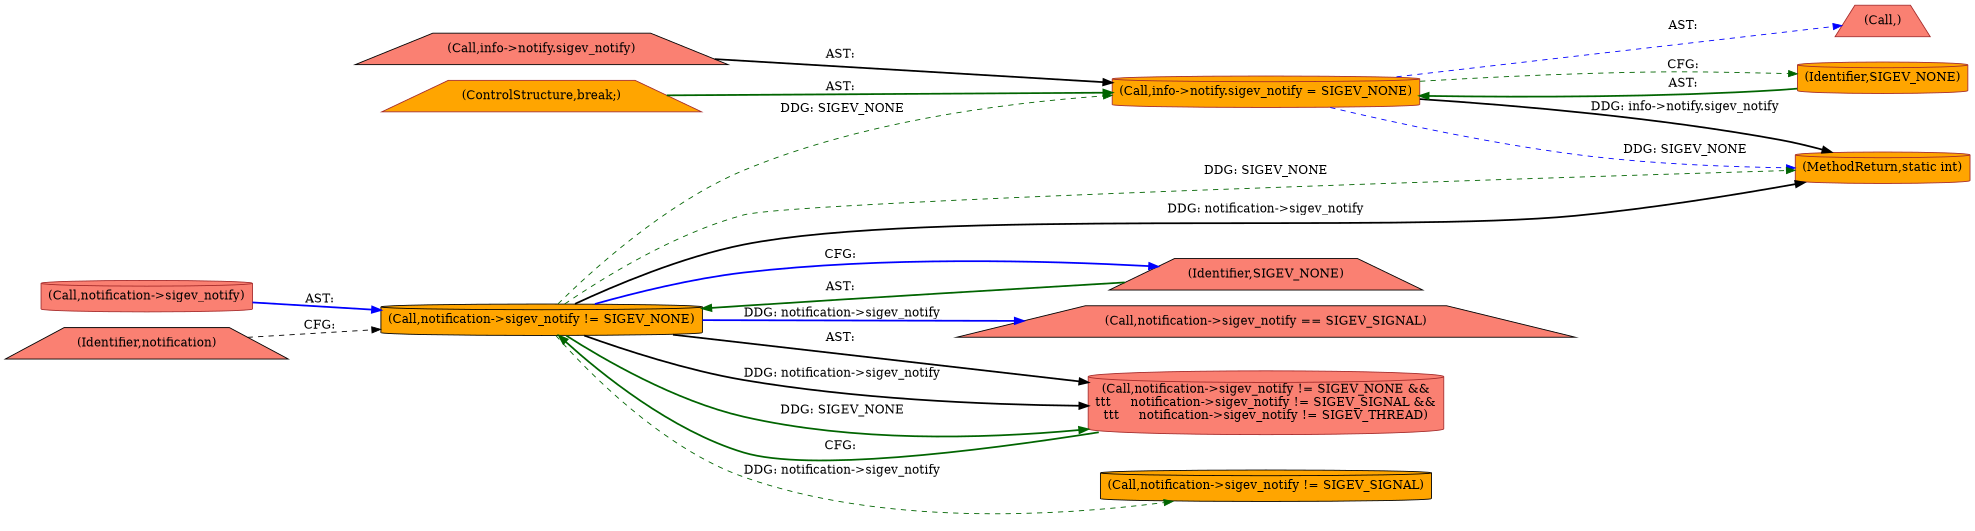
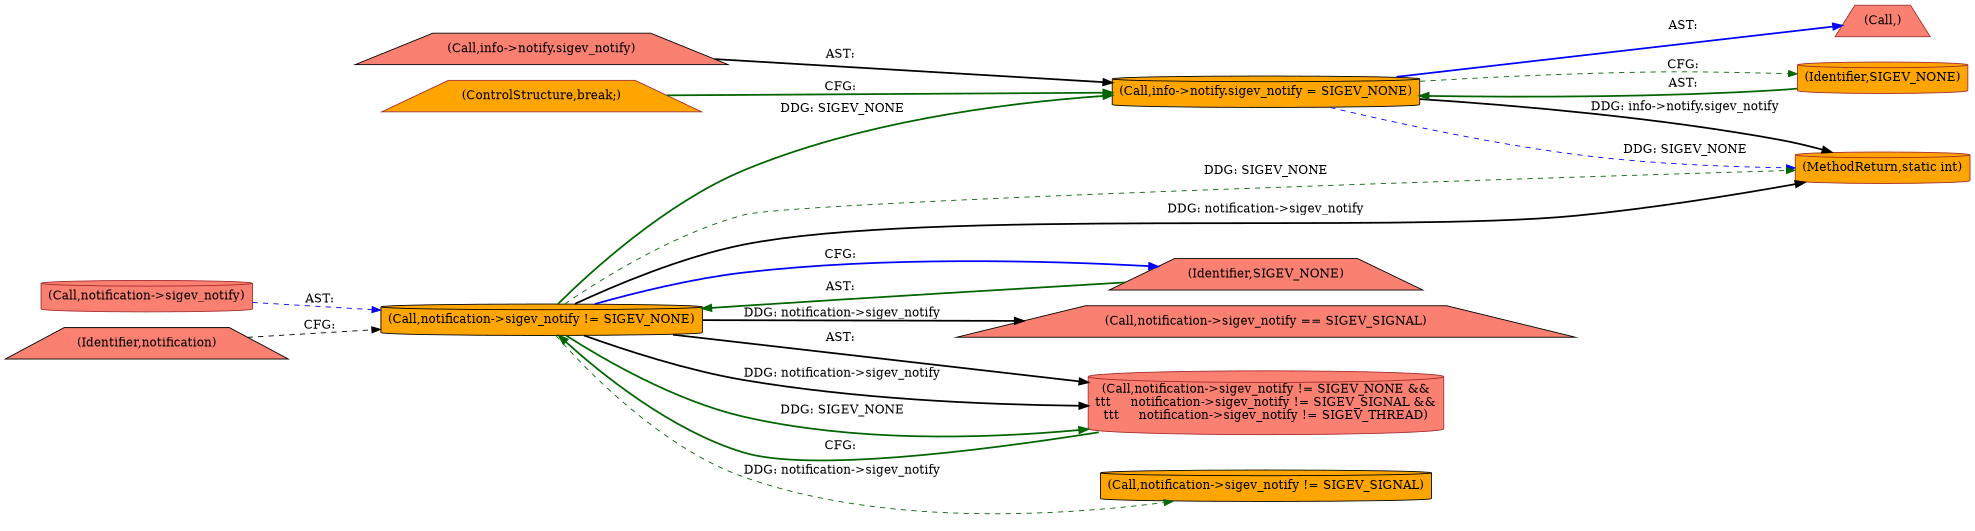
edge "(Call,info->notify.sigev_notify = SIGEV_NONE)" -> "(Call,)": style dashed -> bold
edge "(ControlStructure,break;)" -> "(Call,info->notify.sigev_notify = SIGEV_NONE)": label "AST: " -> "CFG: "
node "(Call,info->notify.sigev_notify = SIGEV_NONE)": color brown -> black
edge "(Call,notification->sigev_notify != SIGEV_NONE)" -> "(Call,info->notify.sigev_notify = SIGEV_NONE)": style dashed -> bold
edge "(Call,notification->sigev_notify)" -> "(Call,notification->sigev_notify != SIGEV_NONE)": style bold -> dashed
edge "(Call,notification->sigev_notify != SIGEV_NONE)" -> "(Call,notification->sigev_notify == SIGEV_SIGNAL)": color blue -> black
